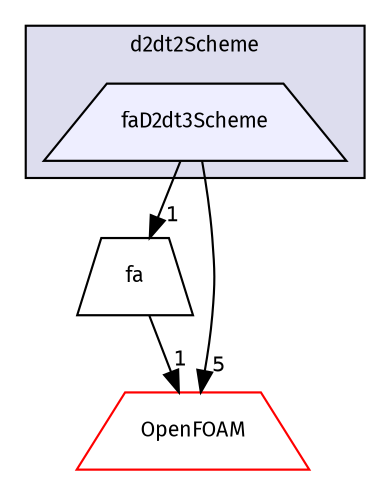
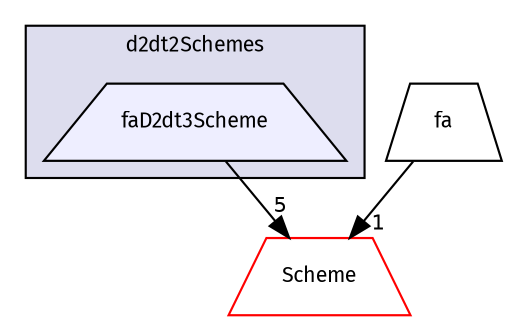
cluster "d2dt2Scheme": label "d2dt2Scheme" -> "d2dt2Schemes"
edge "faD2dt3Scheme" -> "fa": removed
node "OpenFOAM": label "OpenFOAM" -> "Scheme"
